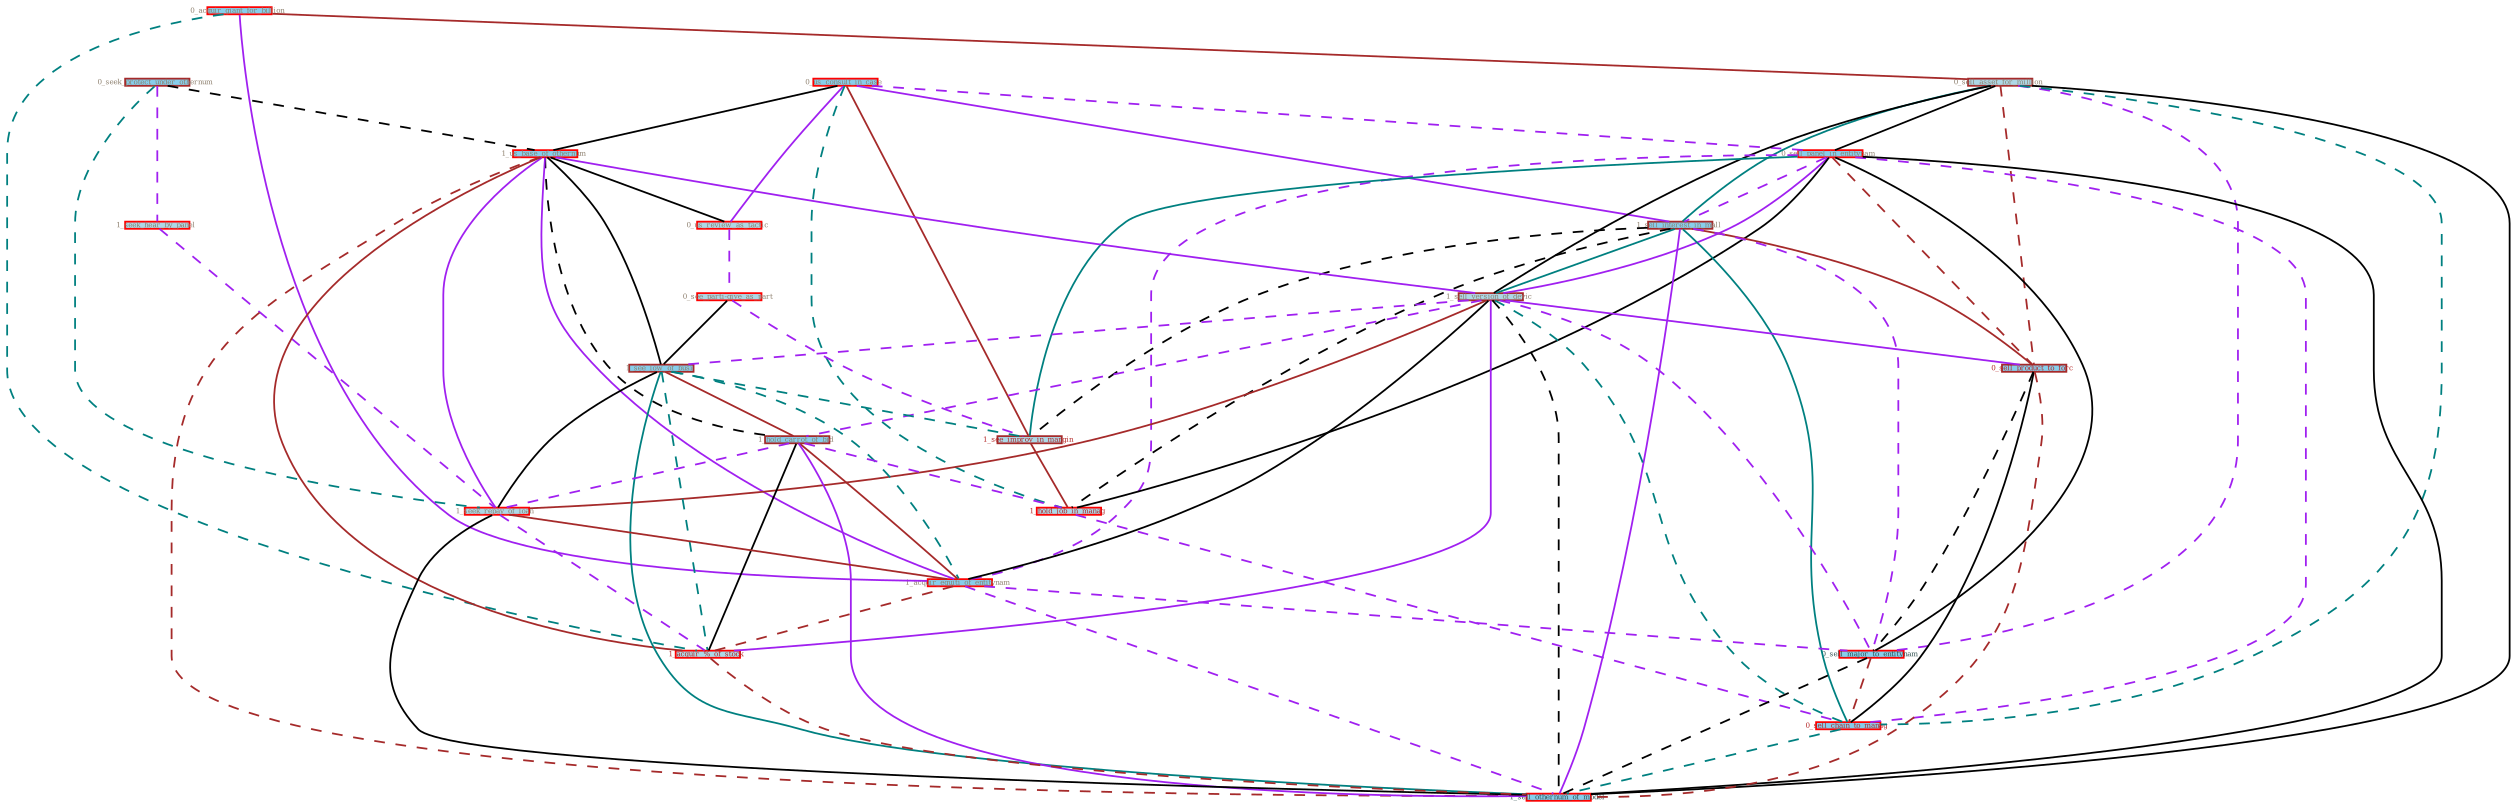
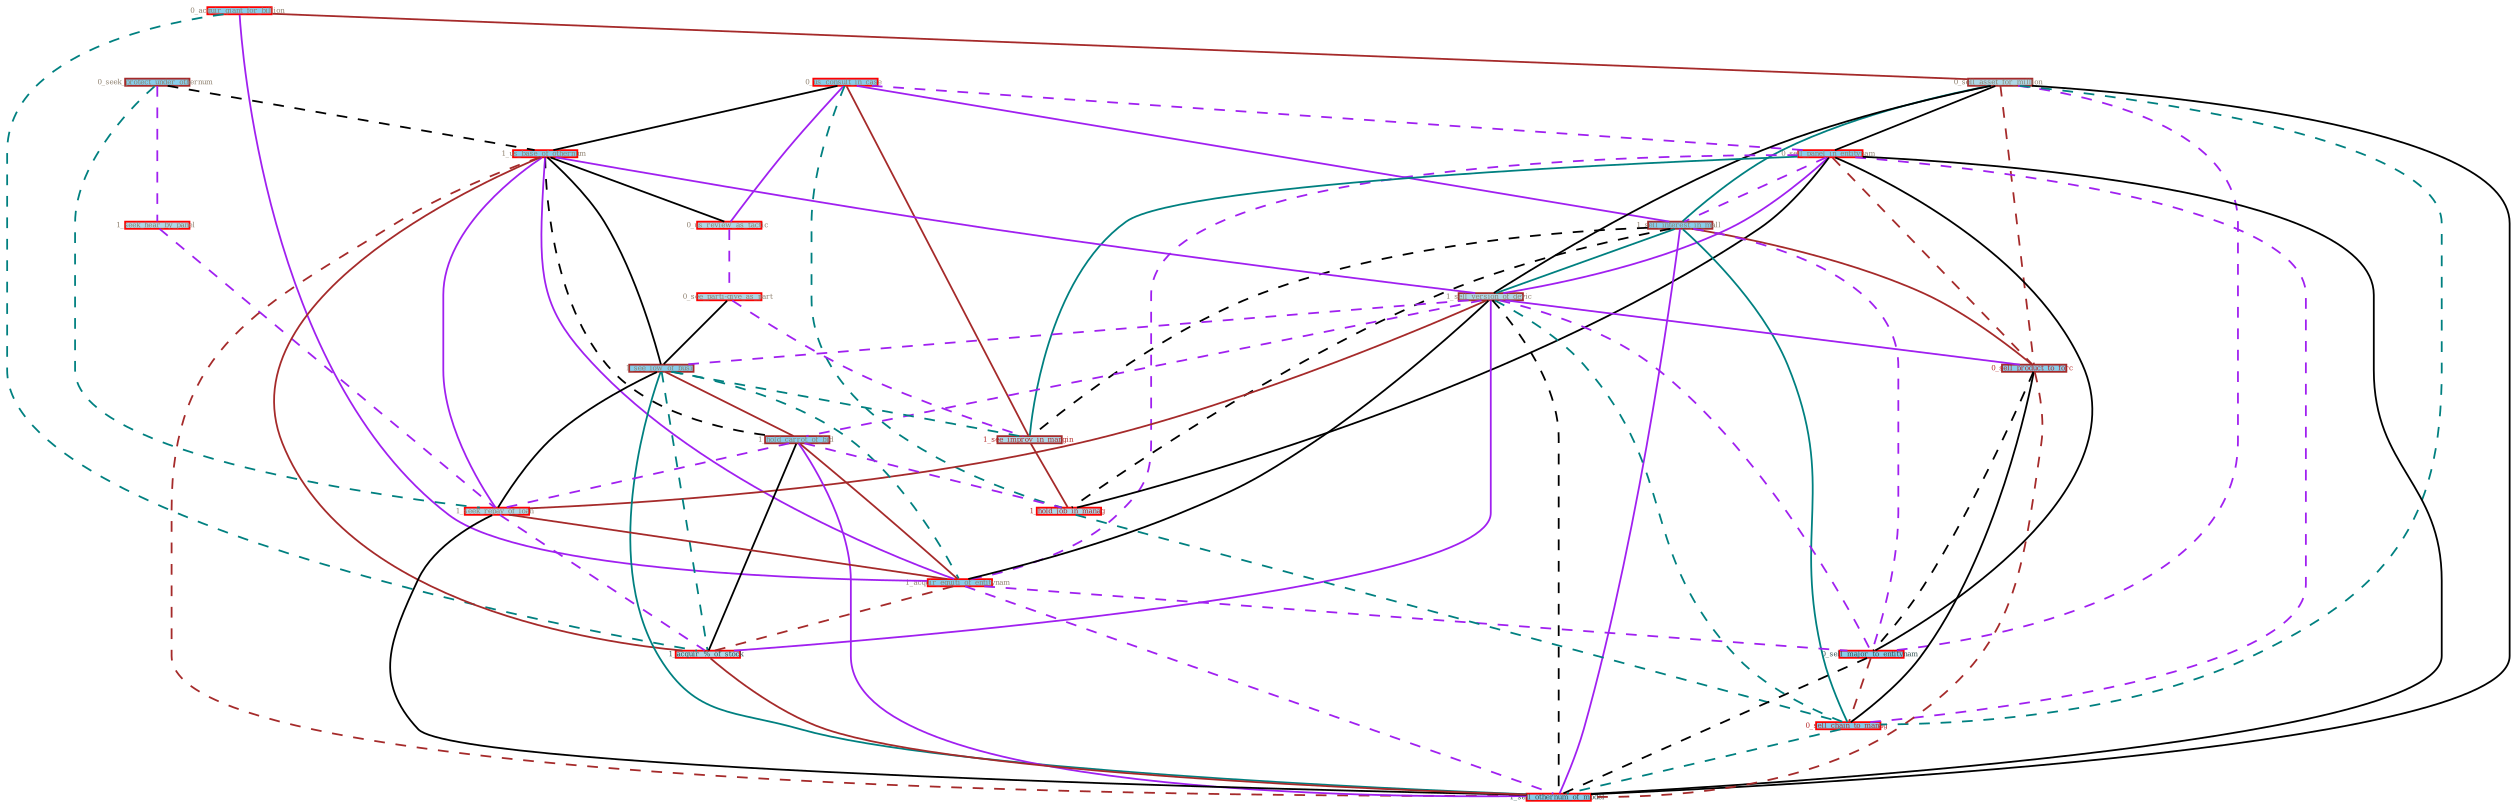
edge "1_hold_job_in_manag" -- "0_sell_chain_to_manag": color purple -> teal
node "1_acquir_%_of_stock": fontcolor #b22222 -> #2f4f4f
edge "1_acquir_%_of_stock" -- "1_sell_othernum_of_model": style dashed -> solid
